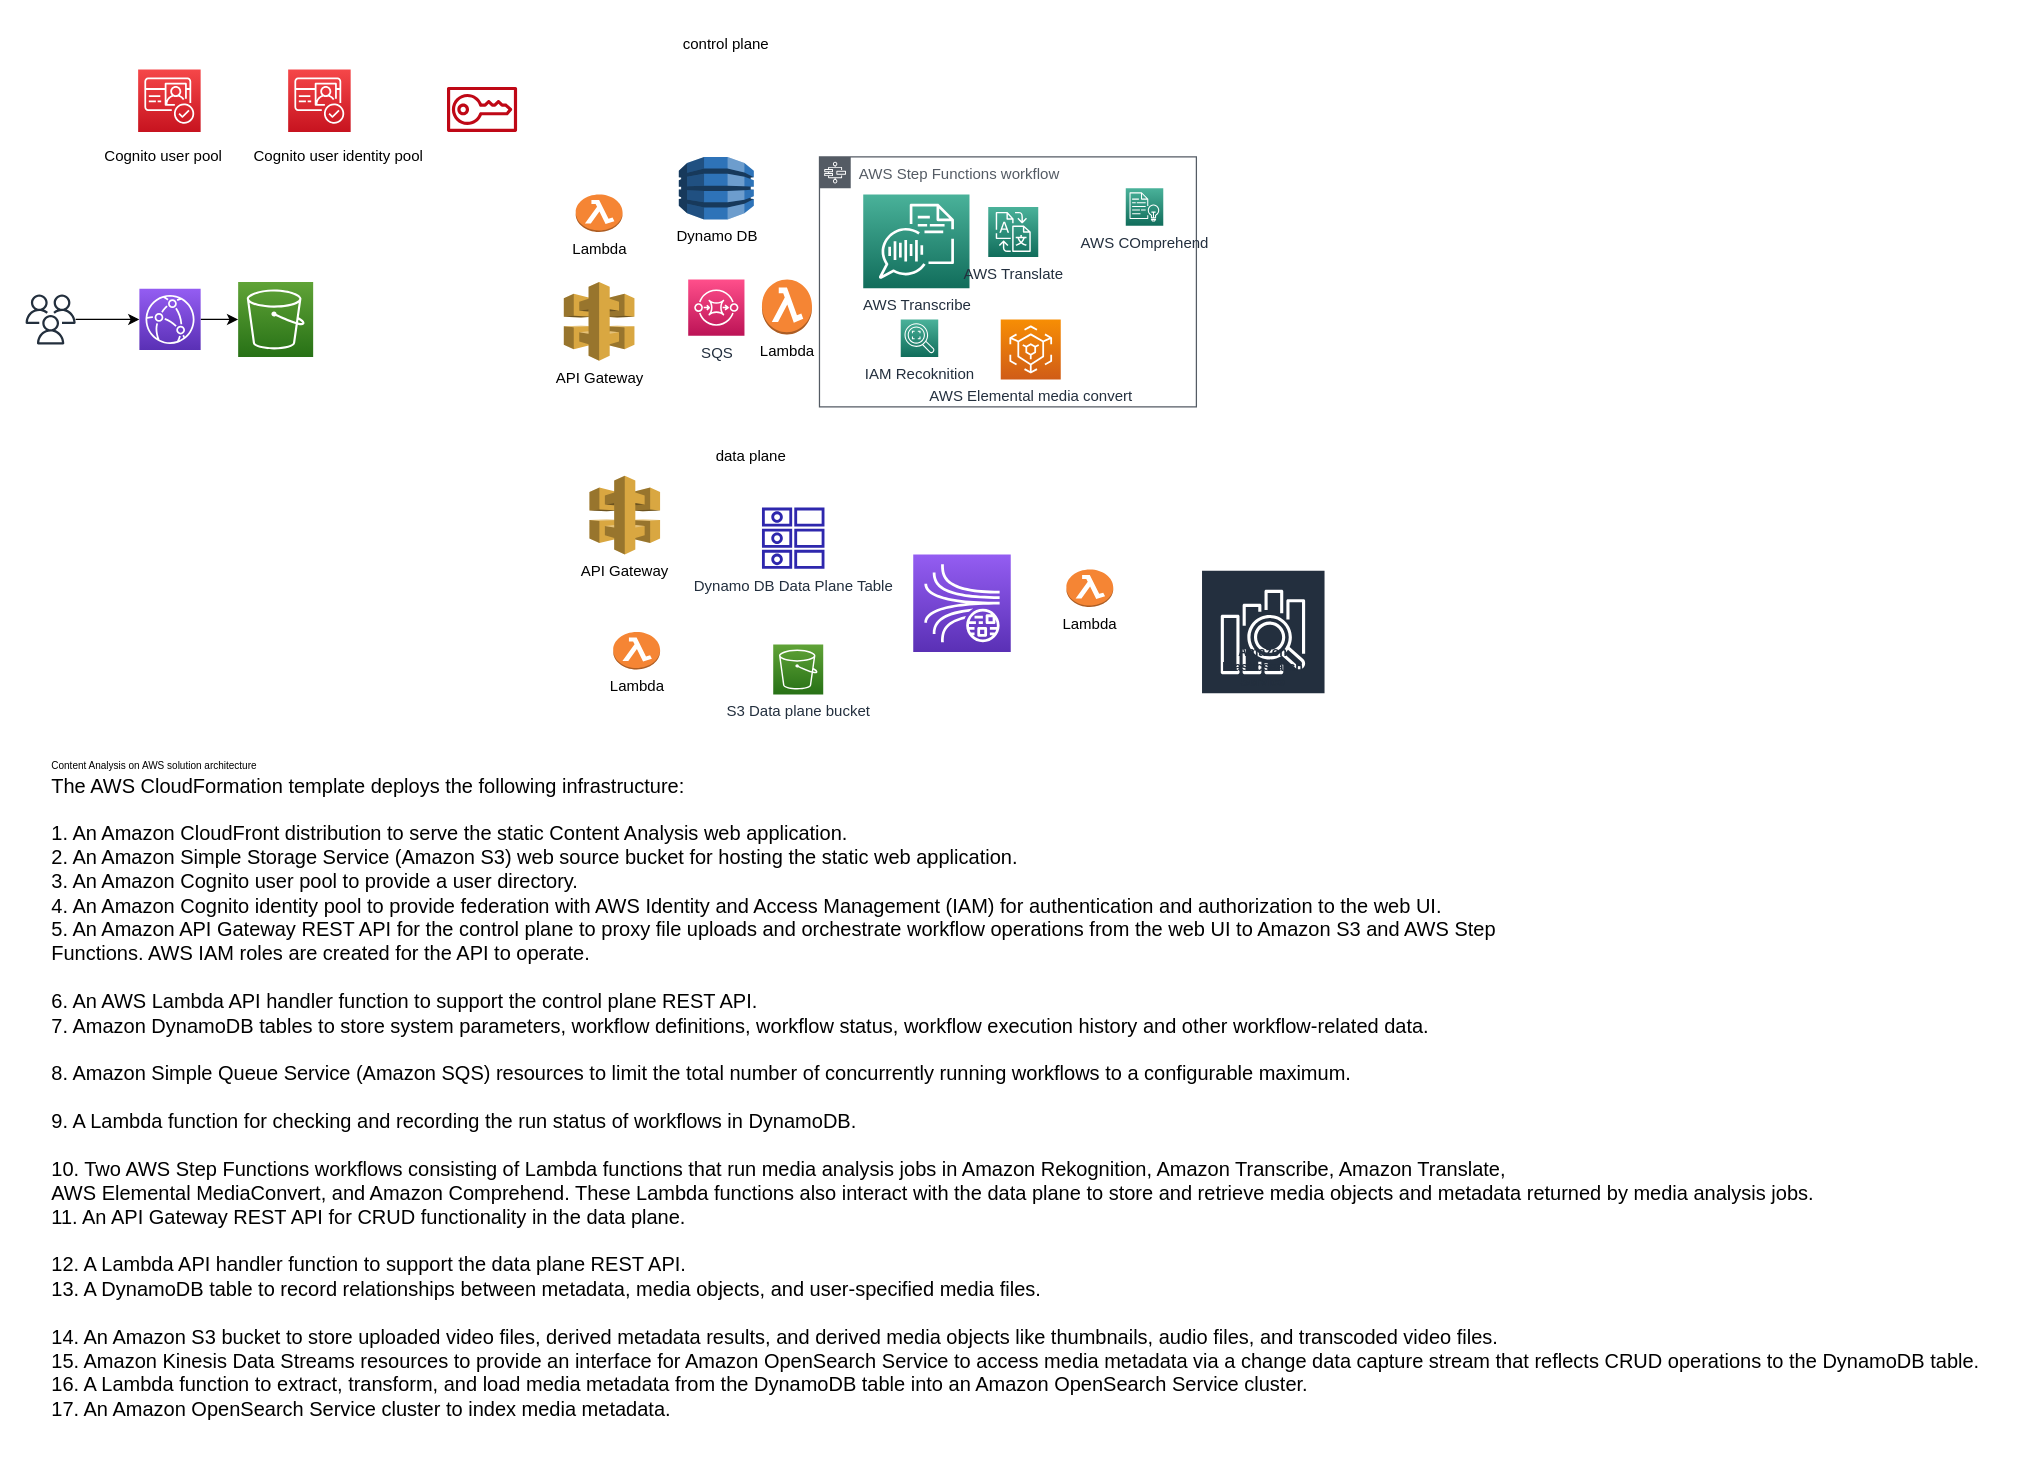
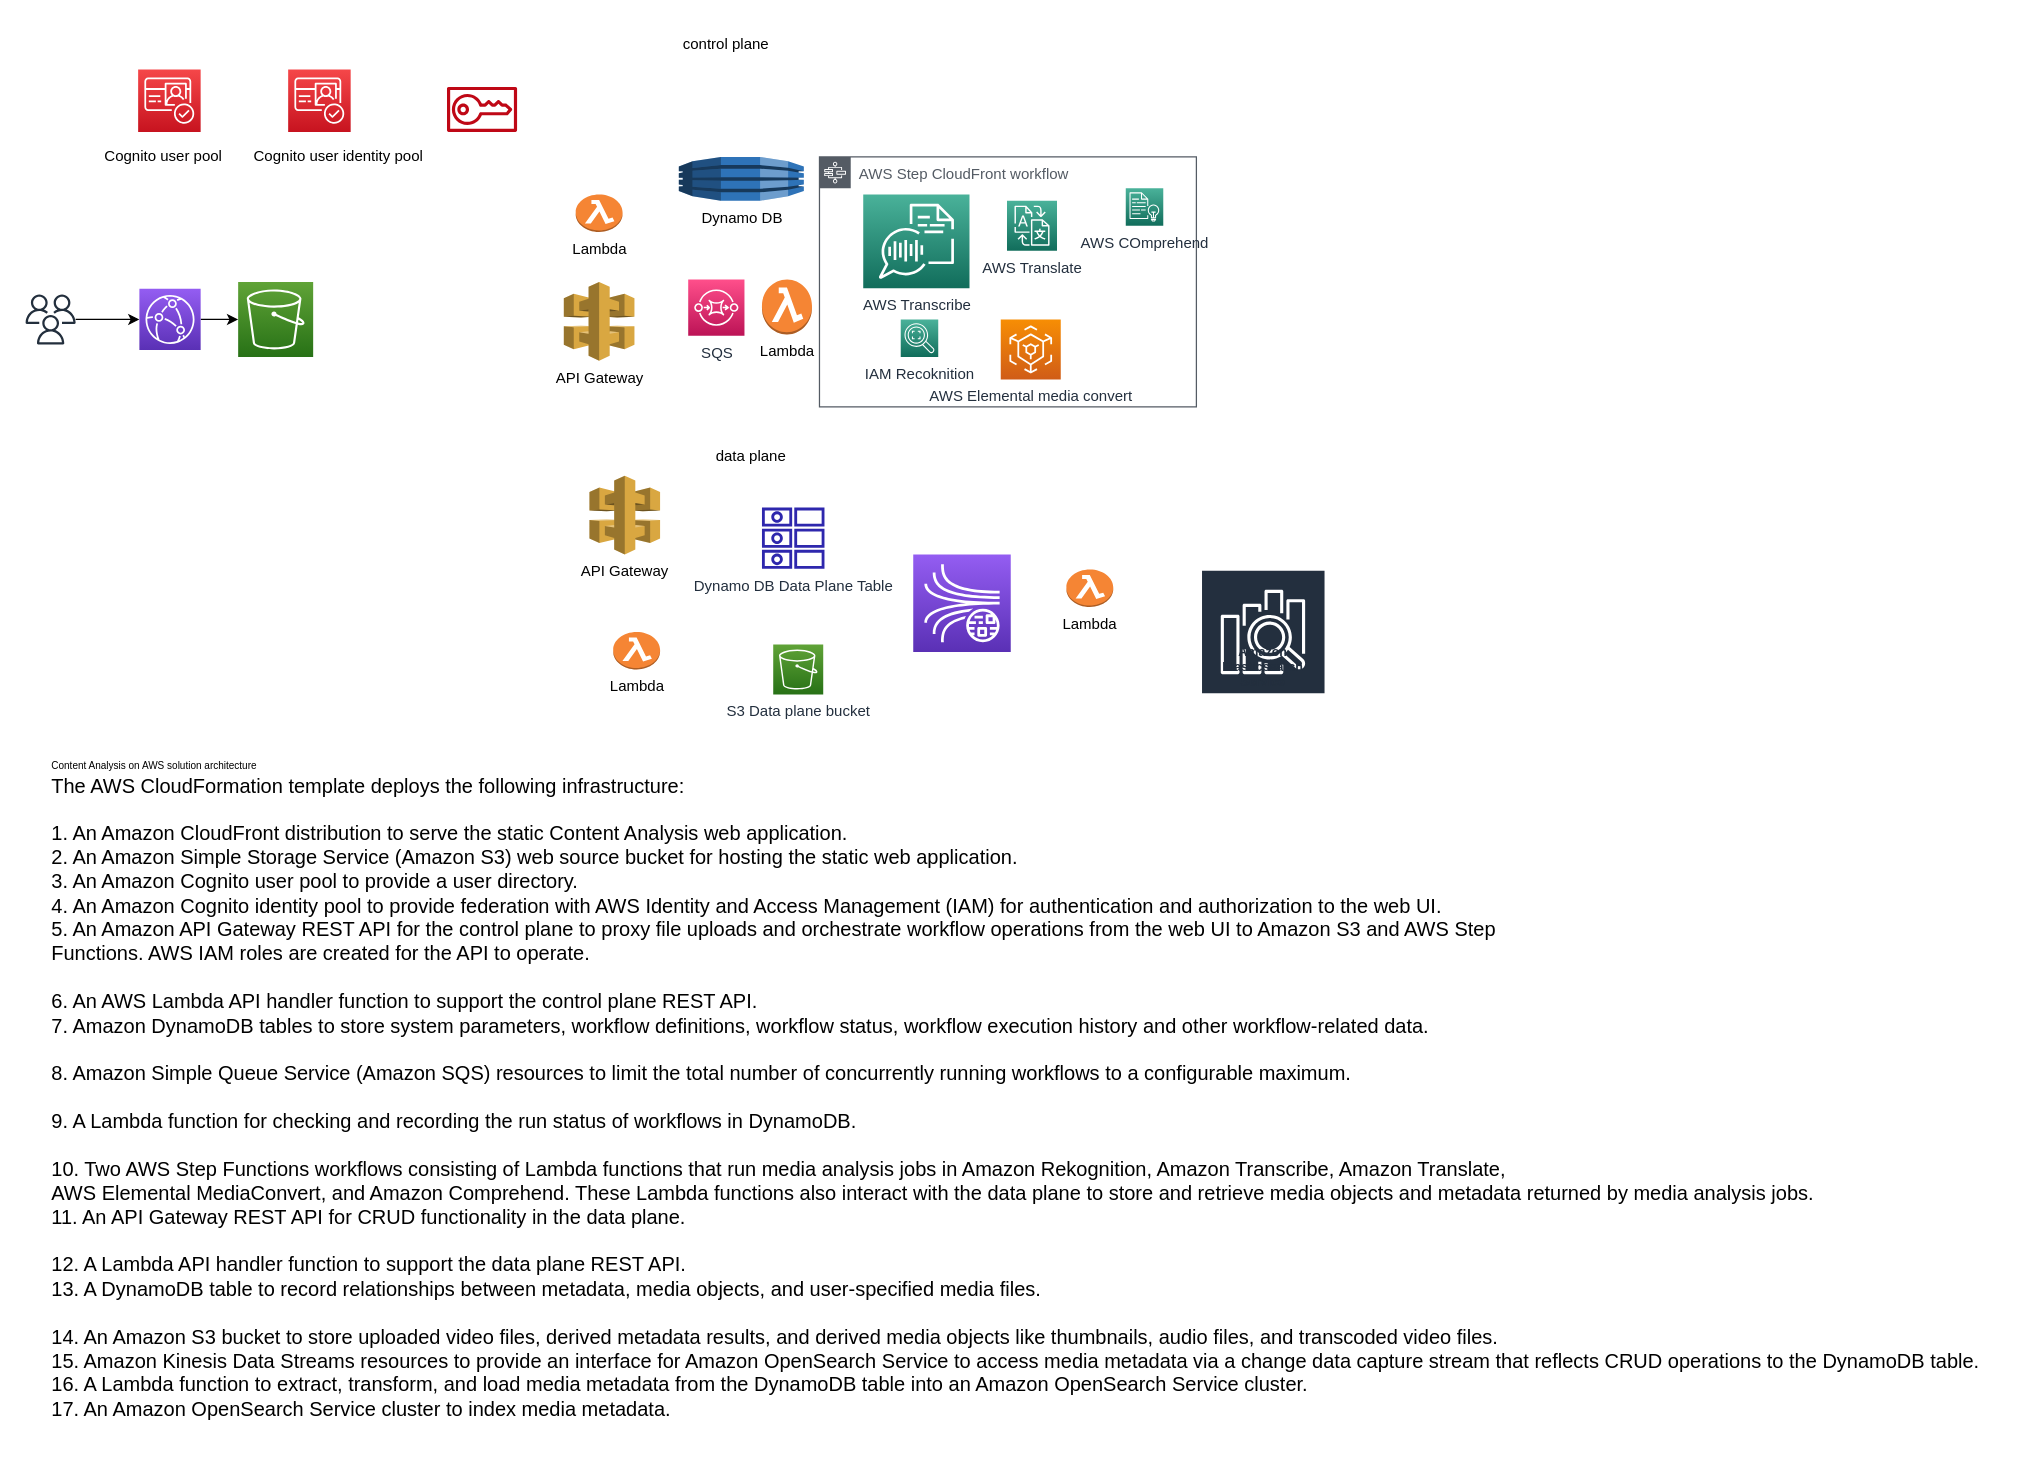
node "AWS Step Functions workflow": label "AWS Step Functions workflow" -> "AWS Step CloudFront workflow"
node "Dynamo DB": size 75x63 -> 125x44
node "AWS Translate": moved (1013, 232) -> (1032, 226)
